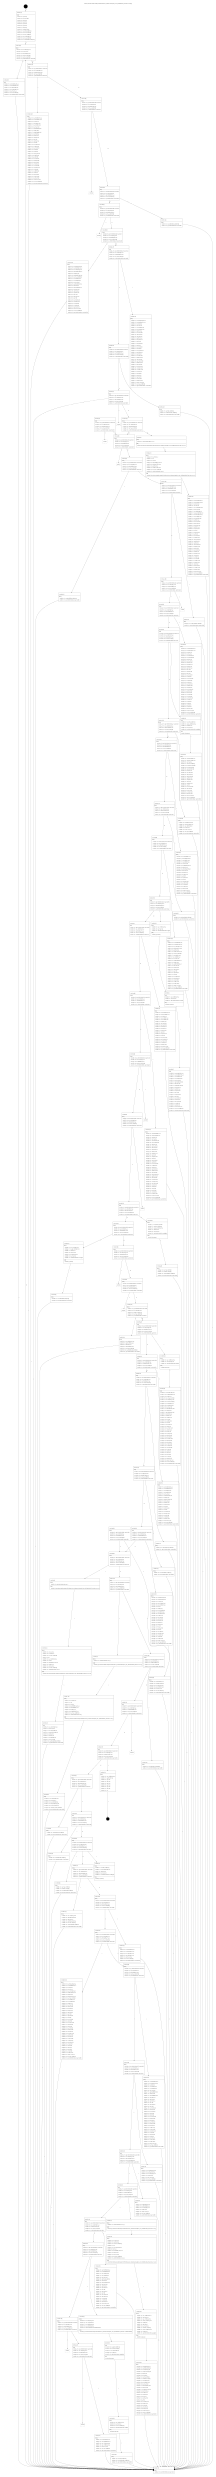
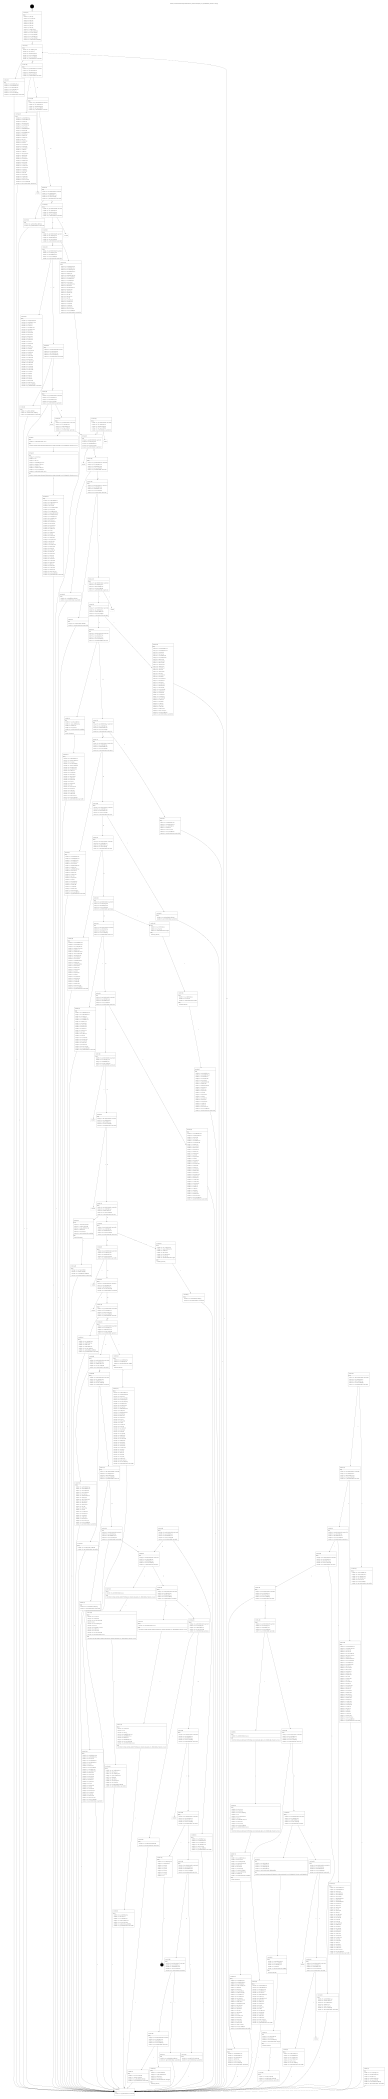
node "0x4021b2 [28]": removed
